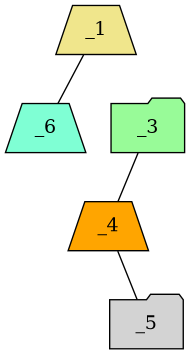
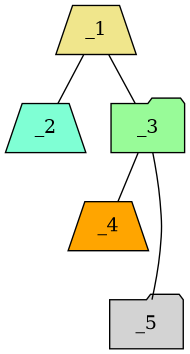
edge "_1" -- "_3": added
node "_6": label "_6" -> "_2"
edge "_4" -- "_5": now "_3" -- "_5"
